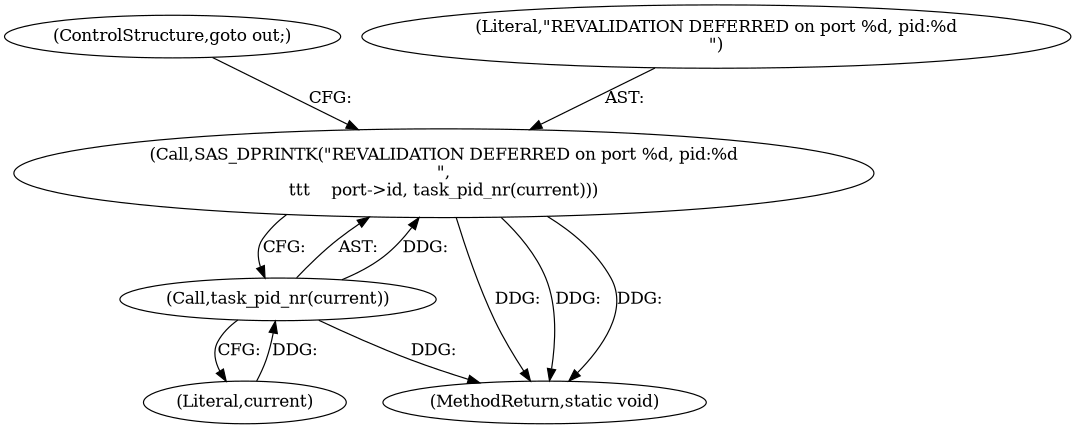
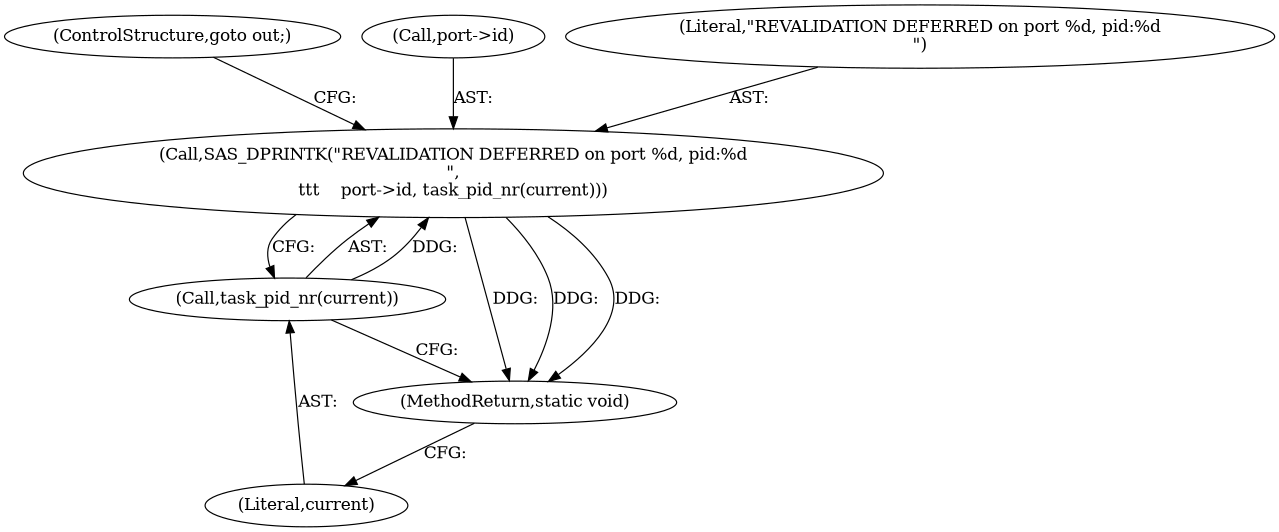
node "(Call,port->id)": added
edge "(Call,task_pid_nr(current))" -> "(Literal,current)": now "(MethodReturn,static void)" -> "(Literal,current)"
edge "(Literal,current)" -> "(Call,task_pid_nr(current))": label "DDG: " -> "AST: "
edge "(Call,task_pid_nr(current))" -> "(MethodReturn,static void)": label "DDG: " -> "CFG: "
